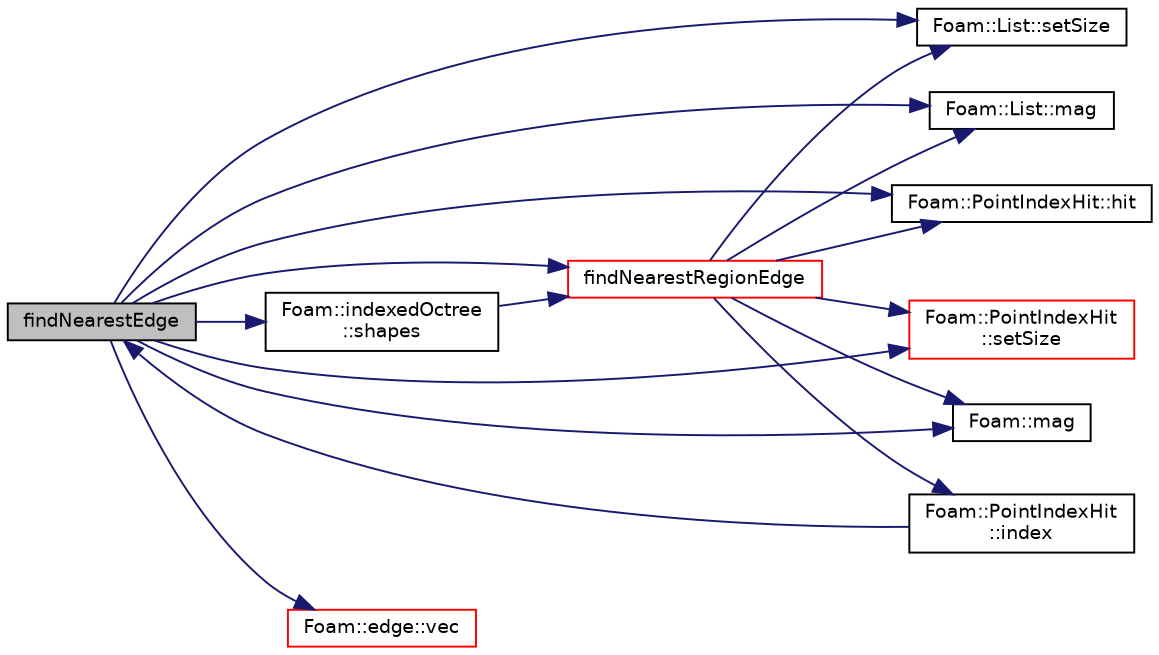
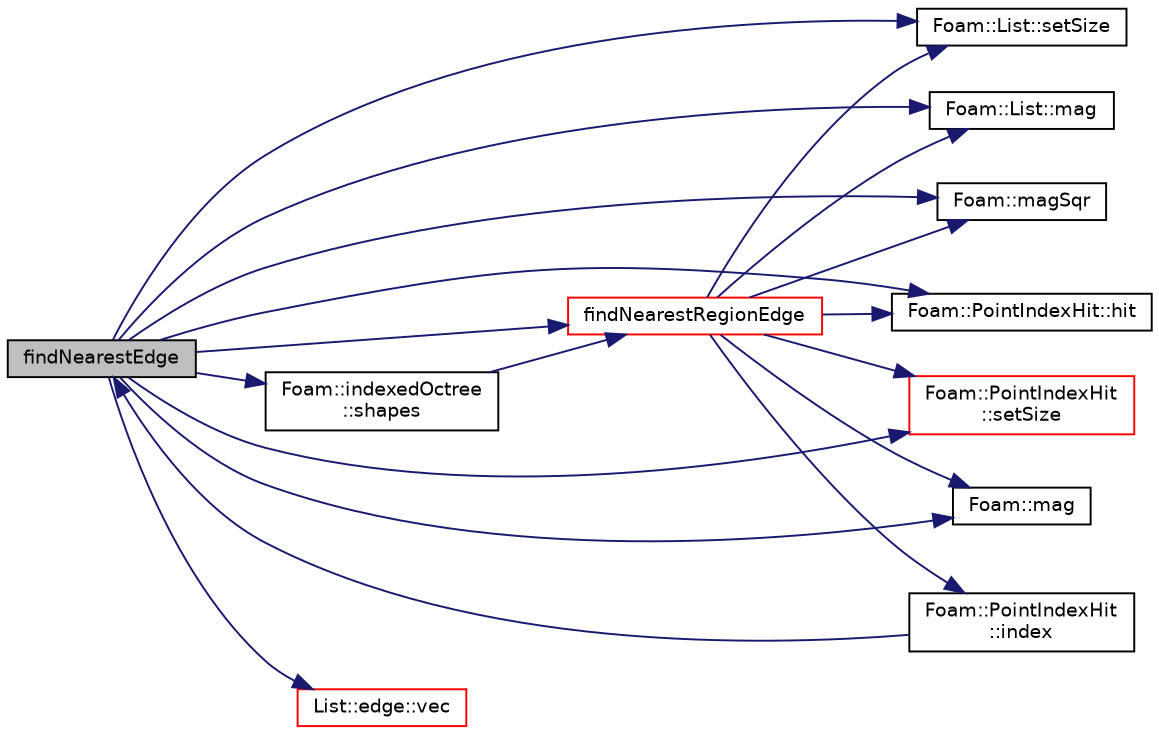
node "Foam::magSqr": added
node "Foam::edge::vec": label "Foam::edge::vec" -> "List::edge::vec"
